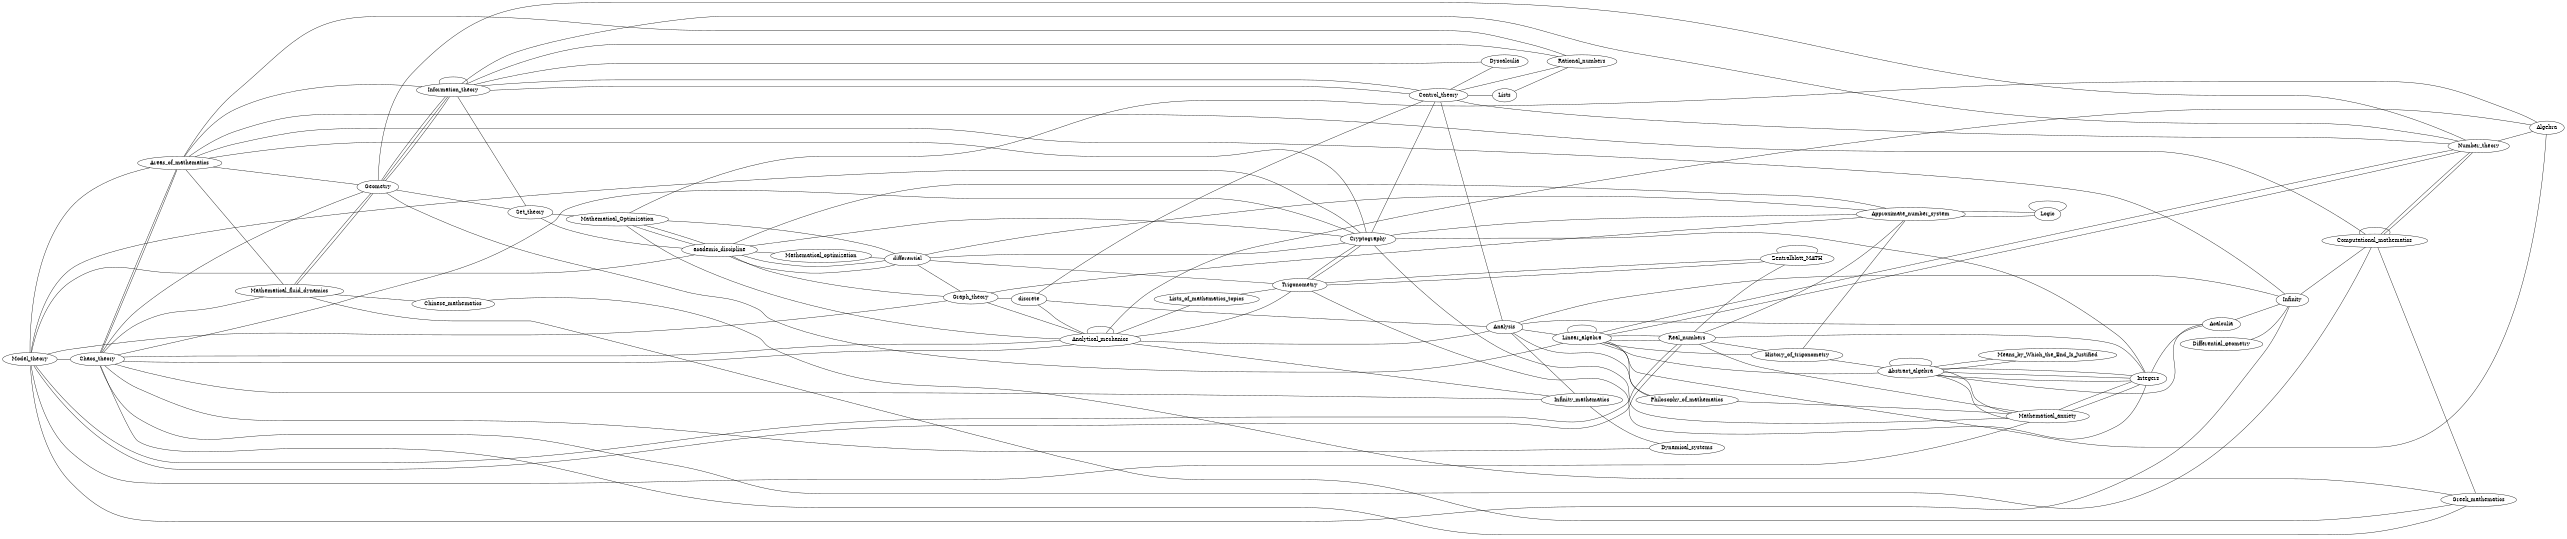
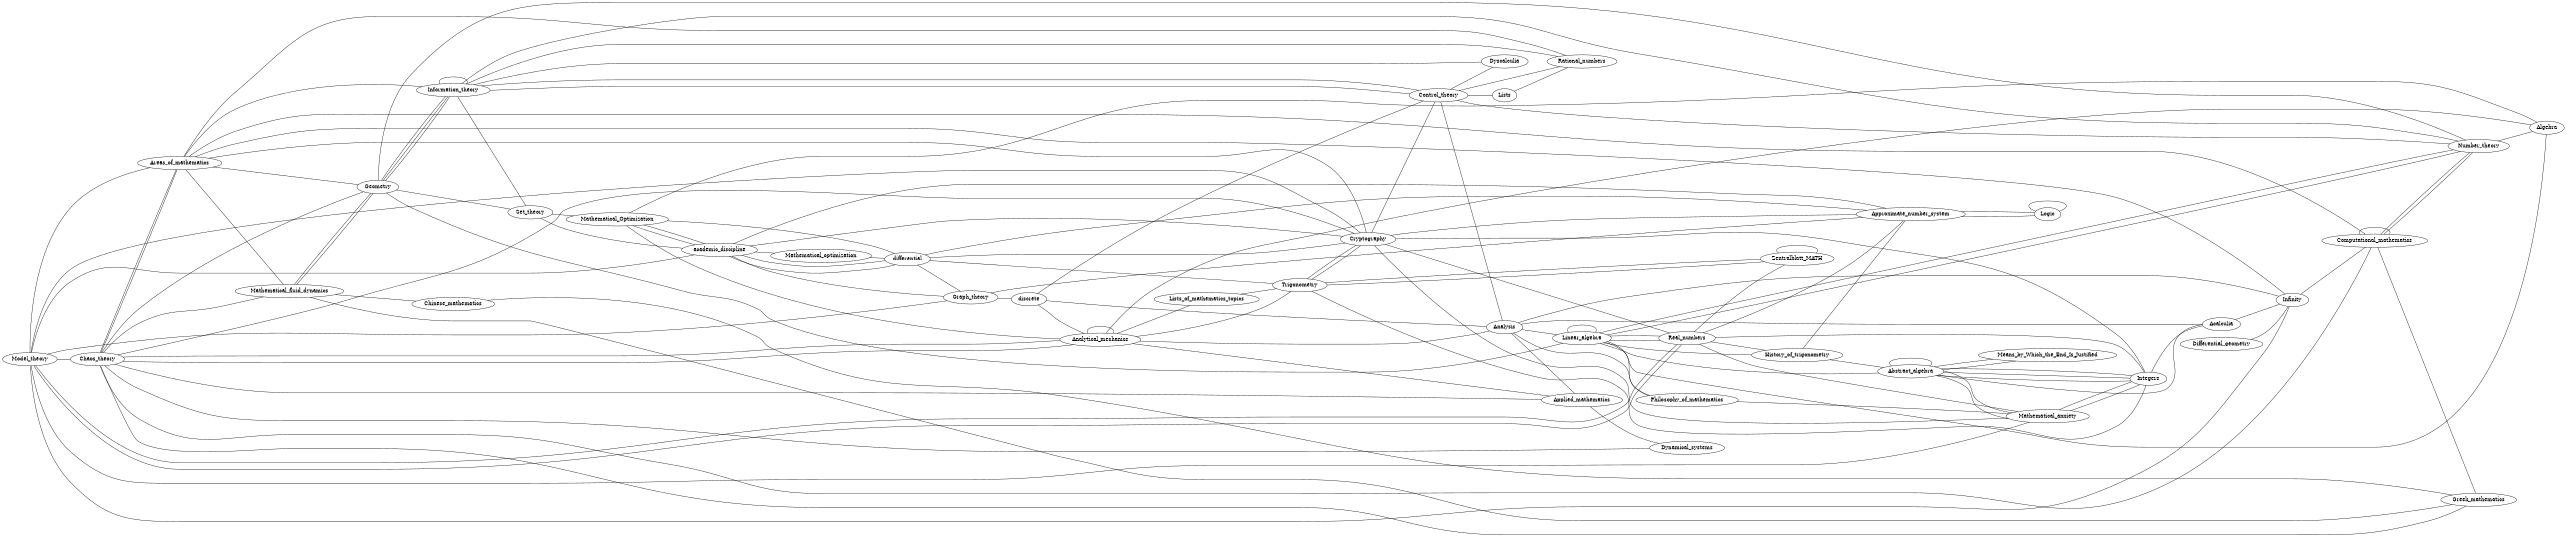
edge "Cryptography" -- "Real_numbers": added
edge "Graph_theory" -- "Analytical_mechanics": removed
node "Infinity_mathematics": label "Infinity_mathematics" -> "Applied_mathematics"
